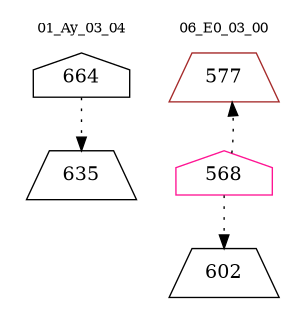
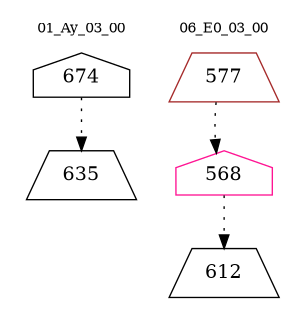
cluster "01_Ay_03_04": label "01_Ay_03_04" -> "01_Ay_03_00"
node "664": label "664" -> "674"
edge "568" -> "577": reversed
node "602": label "602" -> "612"
